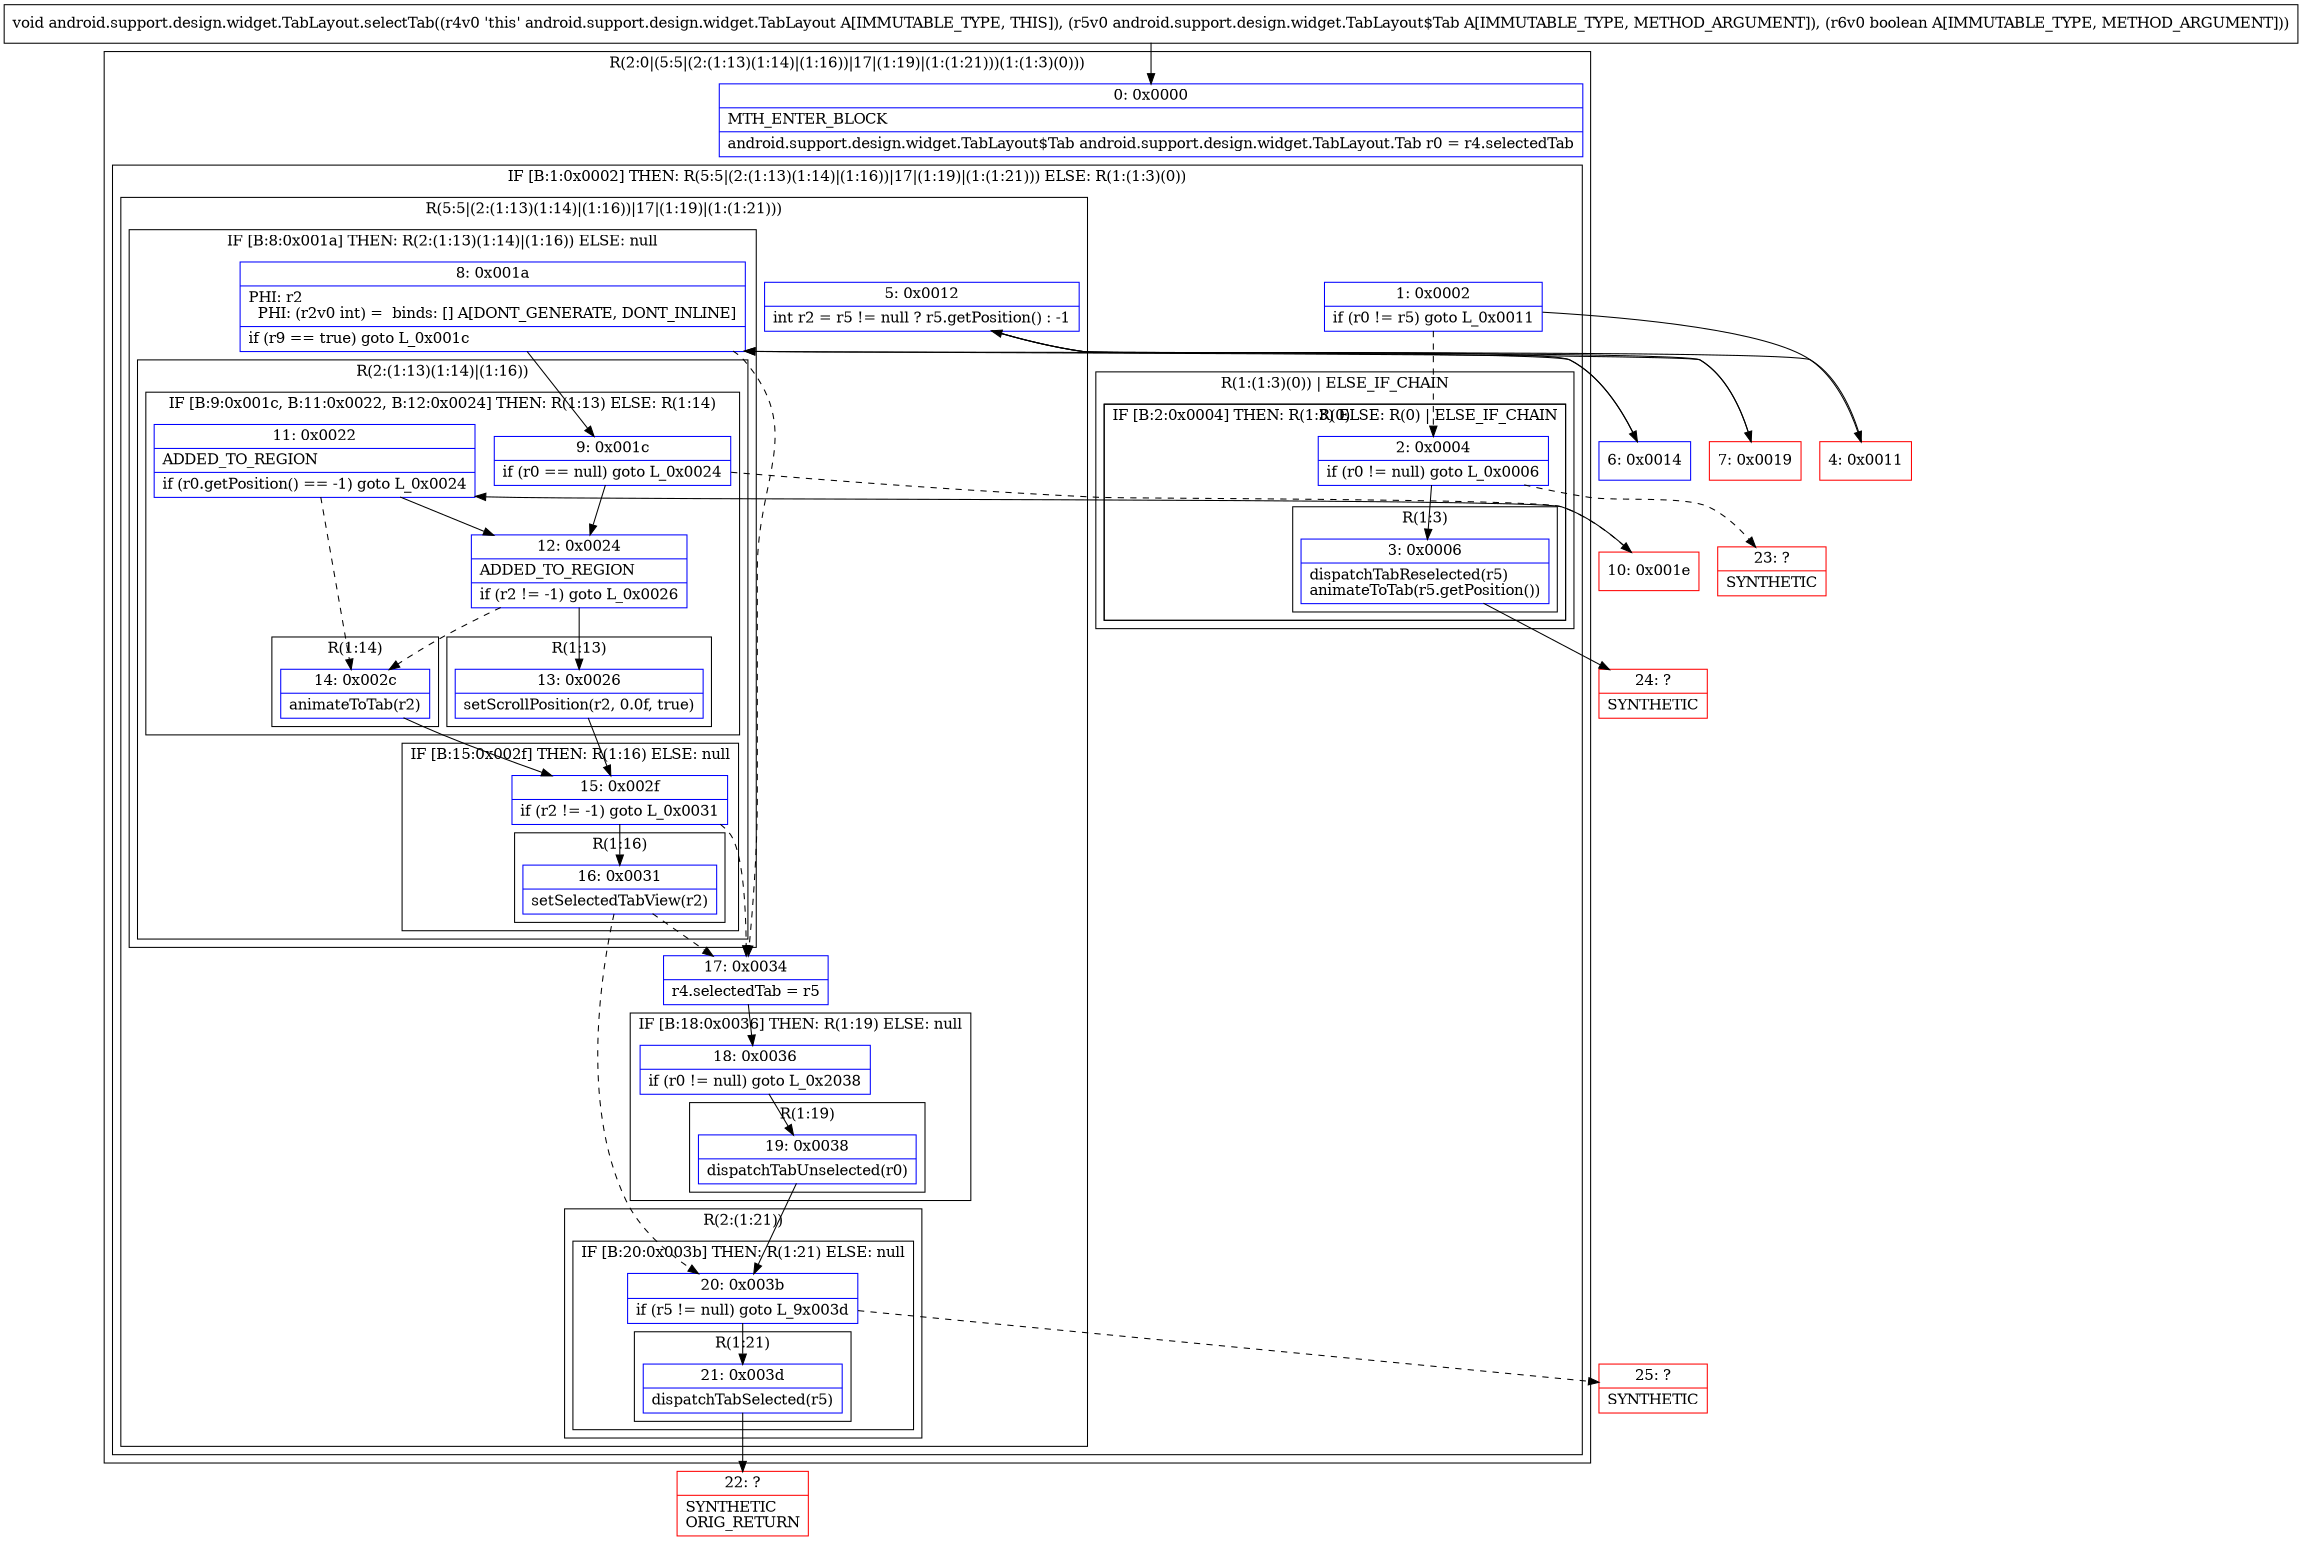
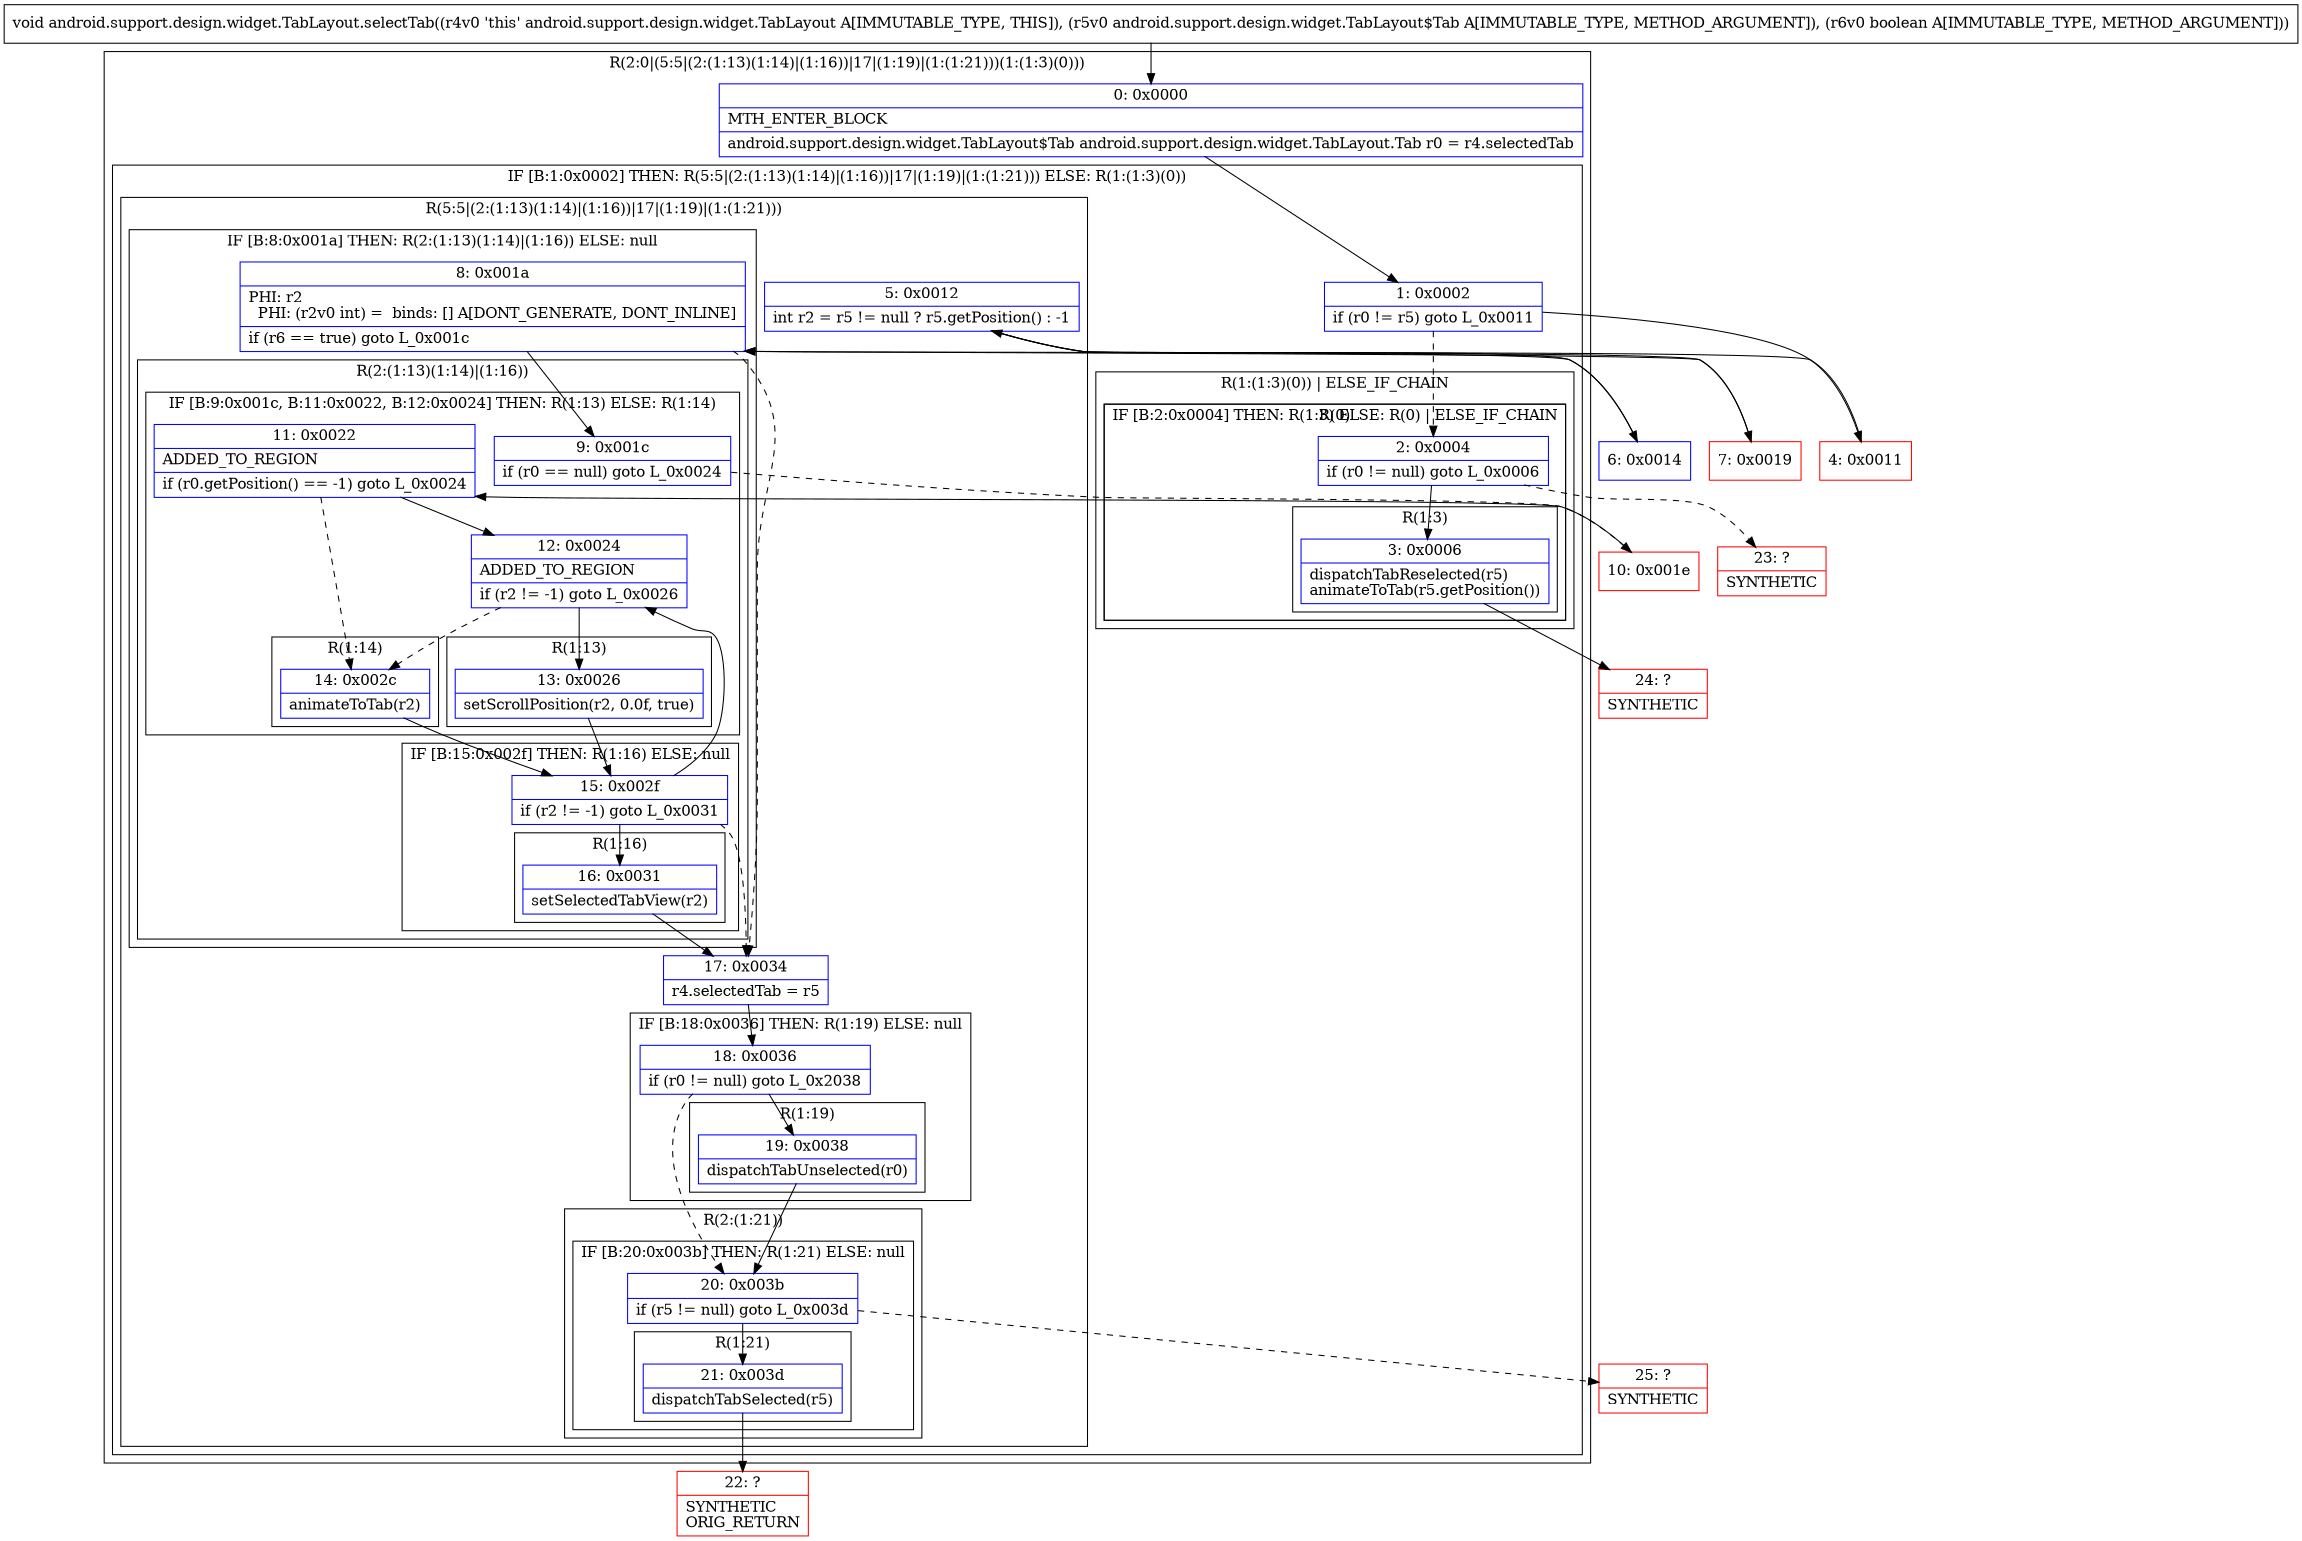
edge "0: 0x0000" -> "1: 0x0002": added
node "8: 0x001a": text "if (r9 == true) goto L_0x001c" -> "if (r6 == true) goto L_0x001c"
edge "9: 0x001c" -> "12: 0x0024": now "15: 0x002f" -> "12: 0x0024"
edge "16: 0x0031" -> "17: 0x0034": style dashed -> solid
edge "16: 0x0031" -> "20: 0x003b": now "18: 0x0036" -> "20: 0x003b"
node "20: 0x003b": text "if (r5 != null) goto L_9x003d" -> "if (r5 != null) goto L_0x003d"
